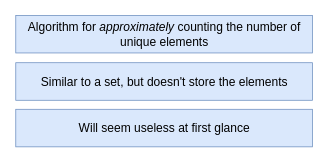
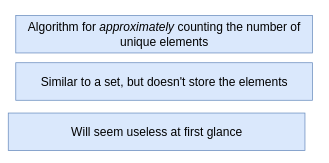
node "Will seem useless at first glance": moved (164, 128) -> (156, 132)
